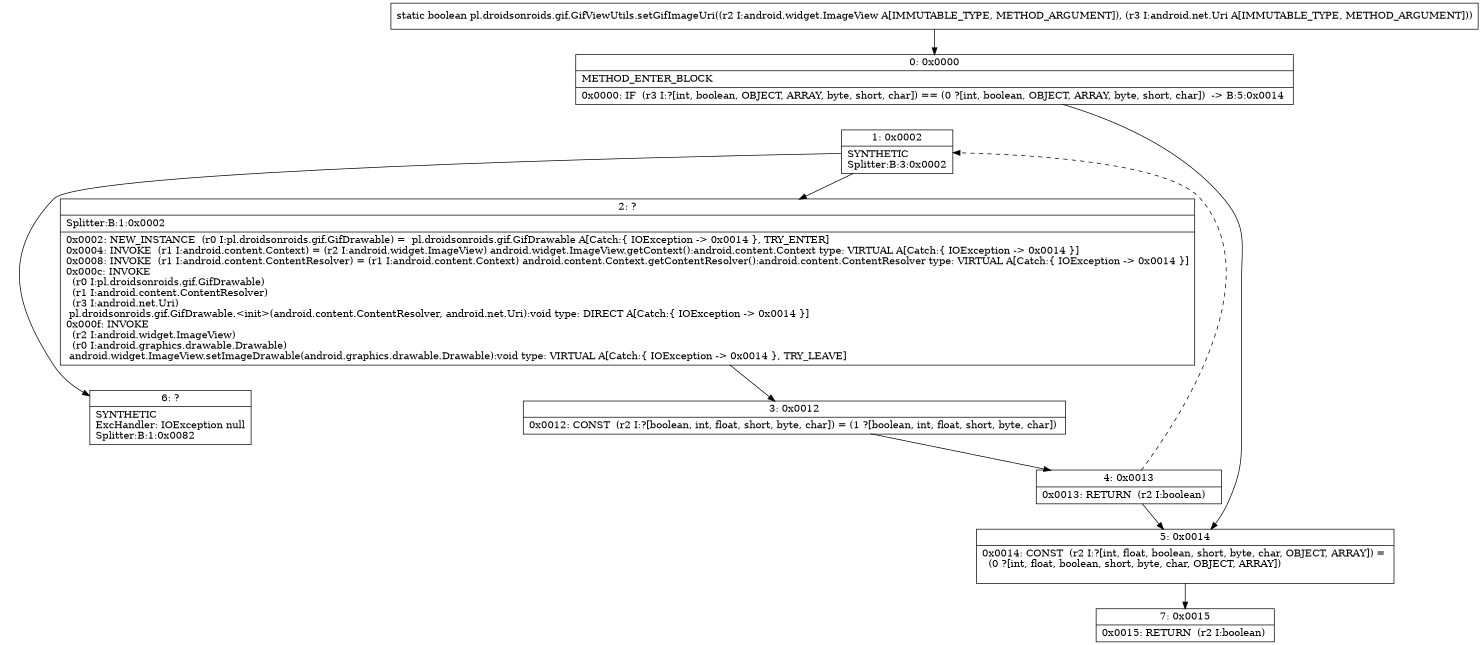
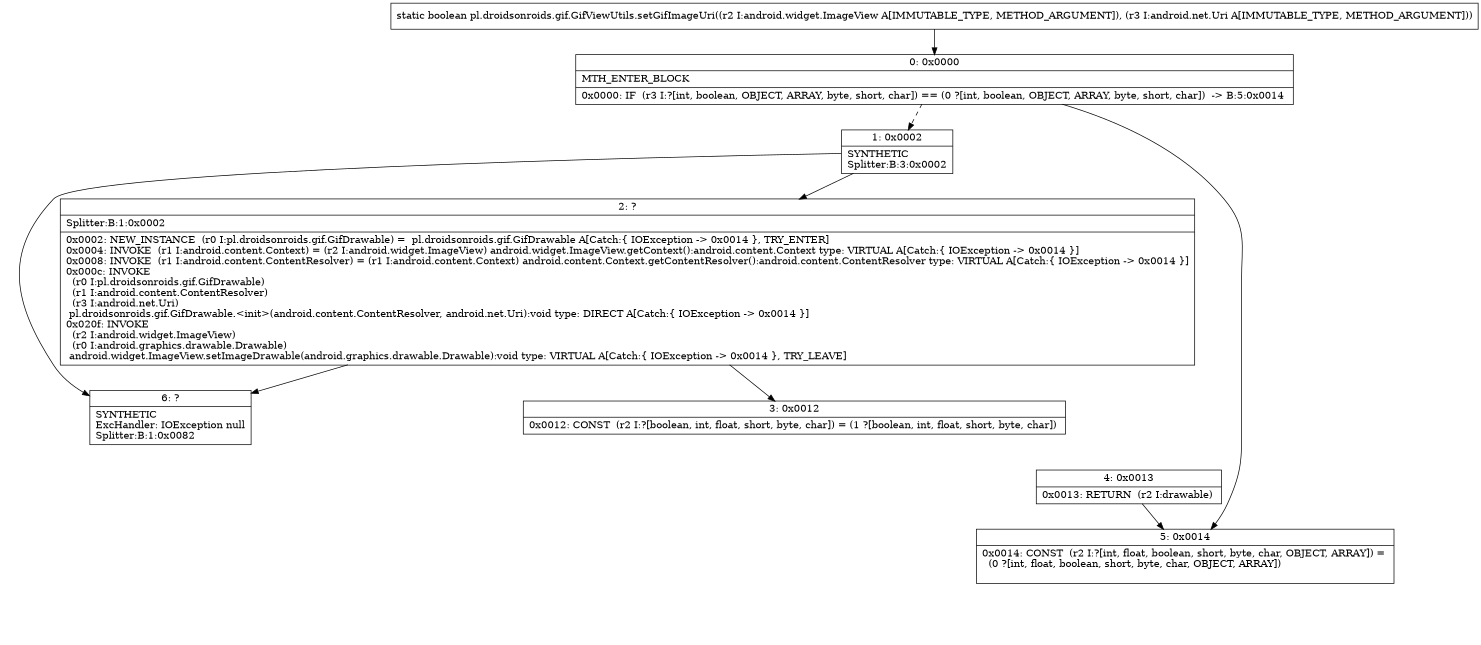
node "0: 0x0000": text "METHOD_ENTER_BLOCK" -> "MTH_ENTER_BLOCK"
edge "4: 0x0013" -> "1: 0x0002": now "0: 0x0000" -> "1: 0x0002"
node "2: ?": text "0x000f: INVOKE" -> "0x020f: INVOKE"
edge "2: ?" -> "6: ?": added
edge "3: 0x0012" -> "4: 0x0013": removed
node "4: 0x0013": text "0x0013: RETURN  (r2 I:boolean)" -> "0x0013: RETURN  (r2 I:drawable)"
node "7: 0x0015": removed
